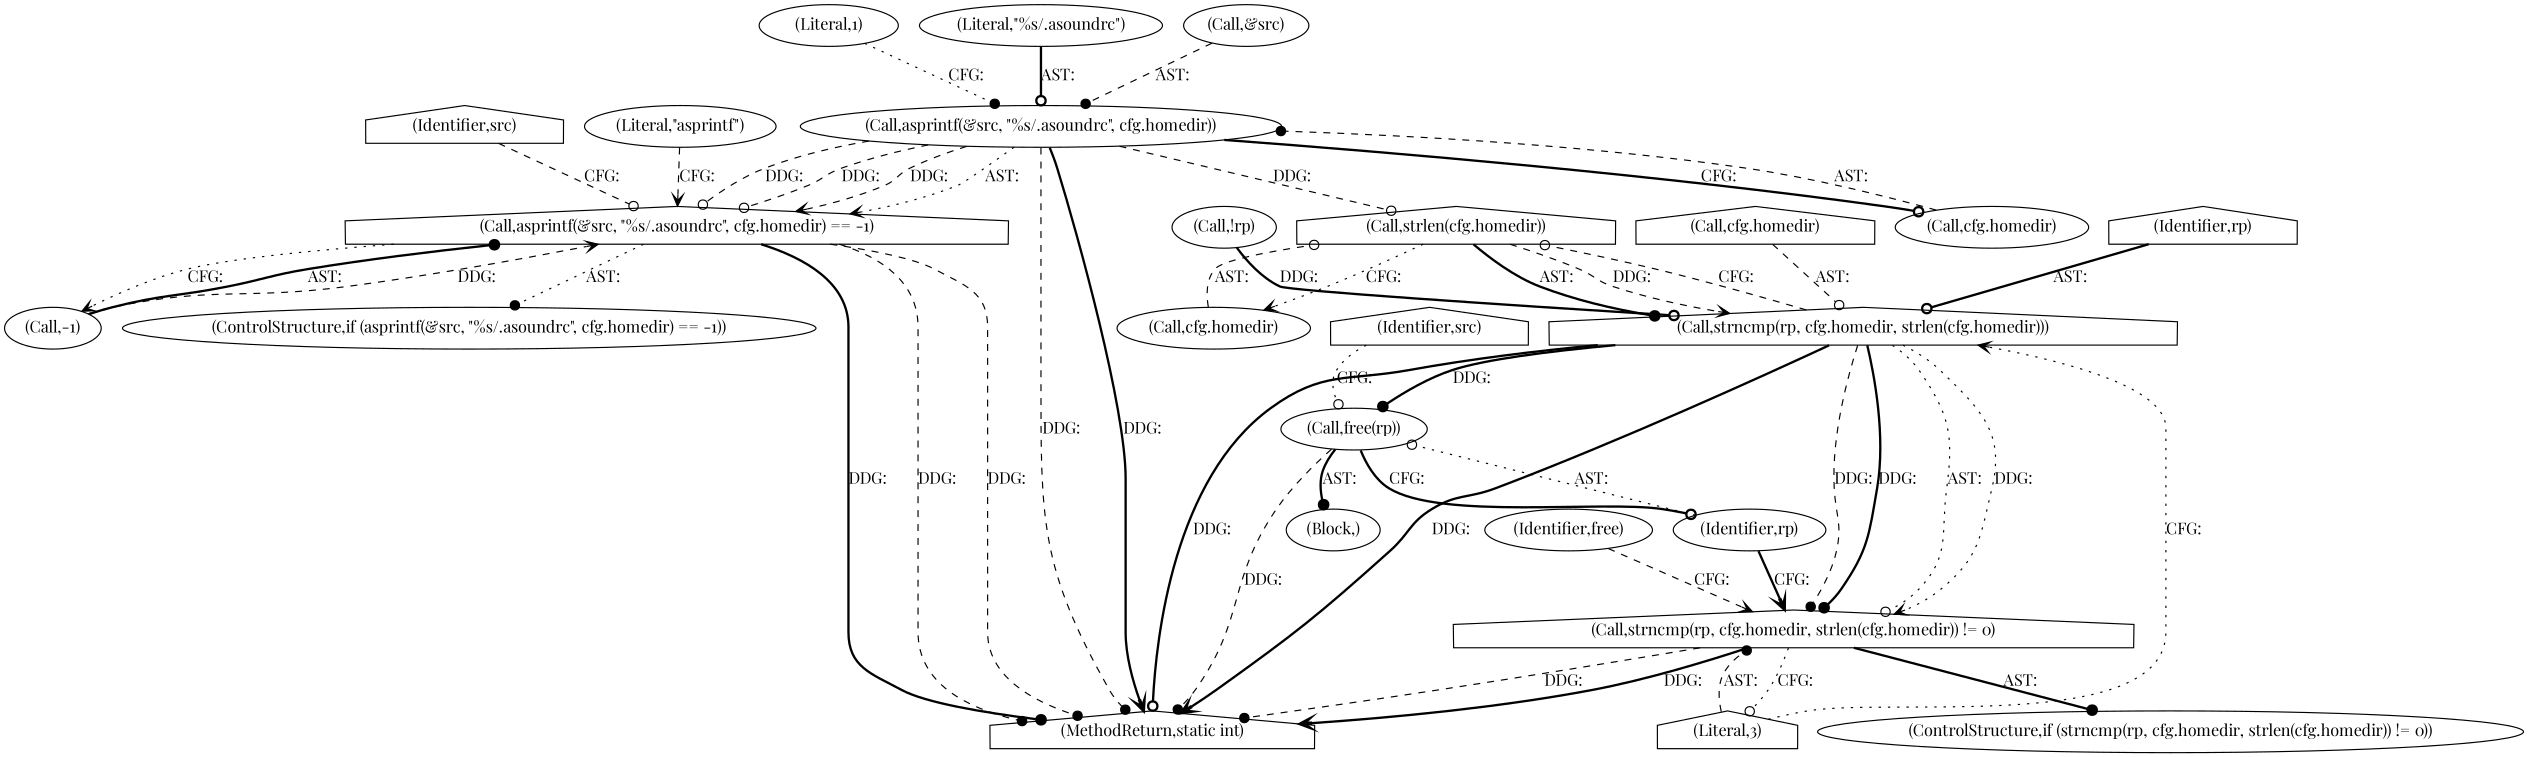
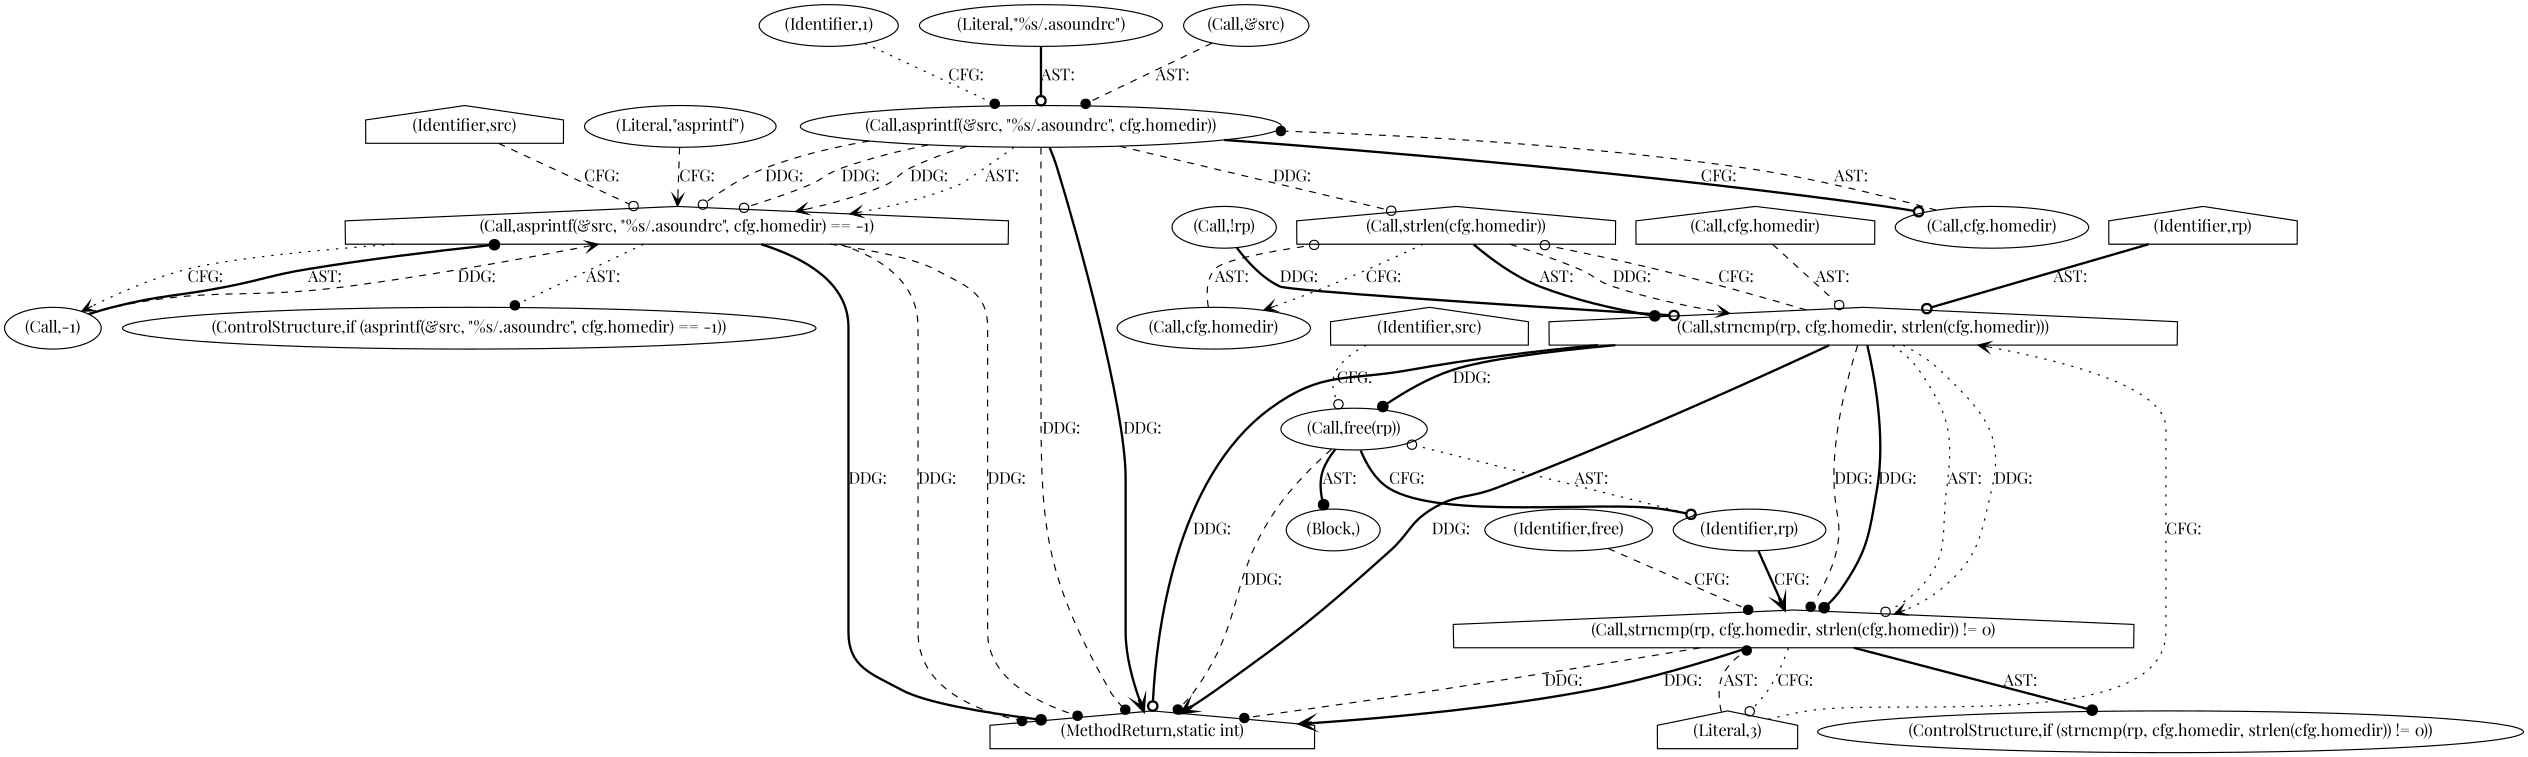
node "(Literal,1)": label "(Literal,1)" -> "(Identifier,1)"
edge "(Identifier,free)" -> "(Call,strncmp(rp, cfg.homedir, strlen(cfg.homedir)) != 0)": arrowhead vee -> dot
